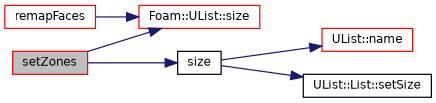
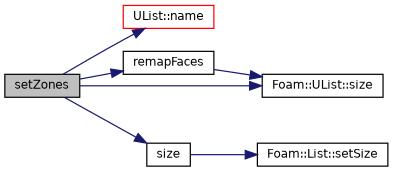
node "remapFaces": color red -> black
node "Foam::UList::size": color red -> black
edge "size" -> "UList::name": now "setZones" -> "UList::name"
node "setZones": color red -> black
edge "setZones" -> "remapFaces": added
node "UList::List::setSize": label "UList::List::setSize" -> "Foam::List::setSize"
